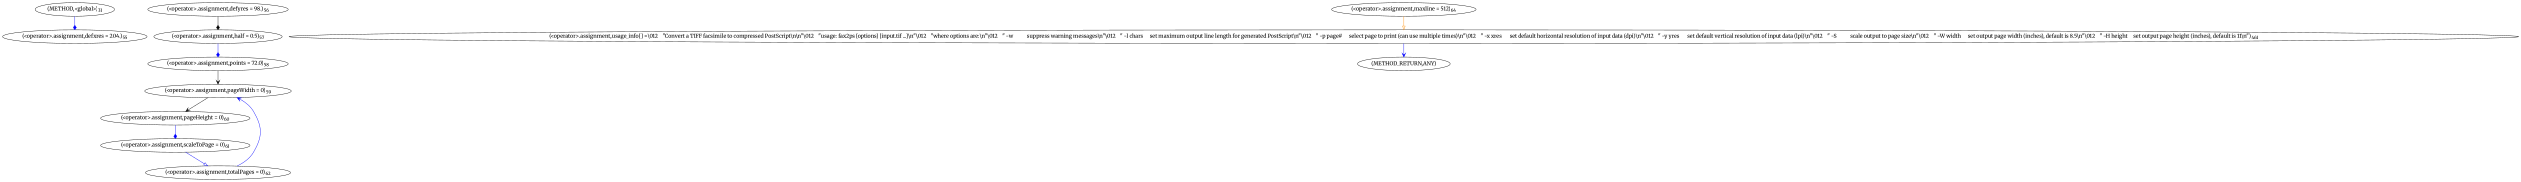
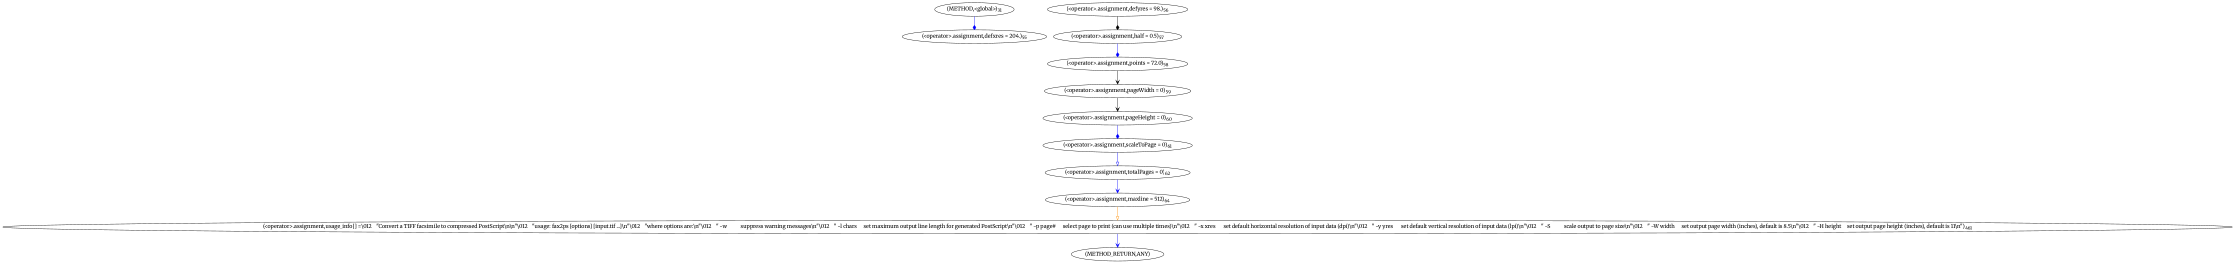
edge "(<operator>.assignment,totalPages = 0)" -> "(<operator>.assignment,pageWidth = 0)": now "(<operator>.assignment,totalPages = 0)" -> "(<operator>.assignment,maxline = 512)"
